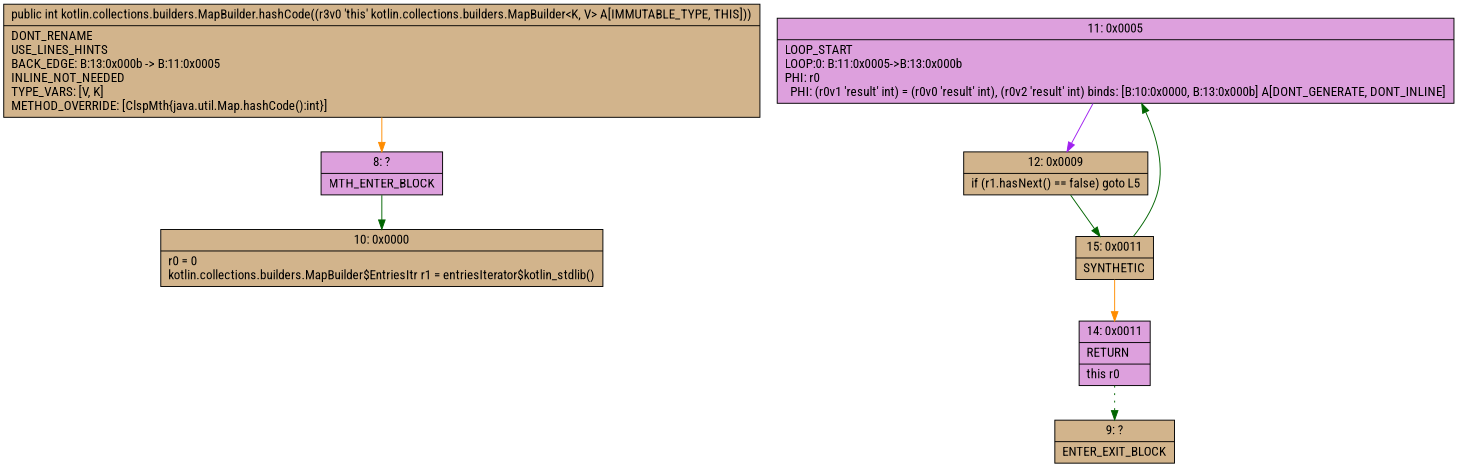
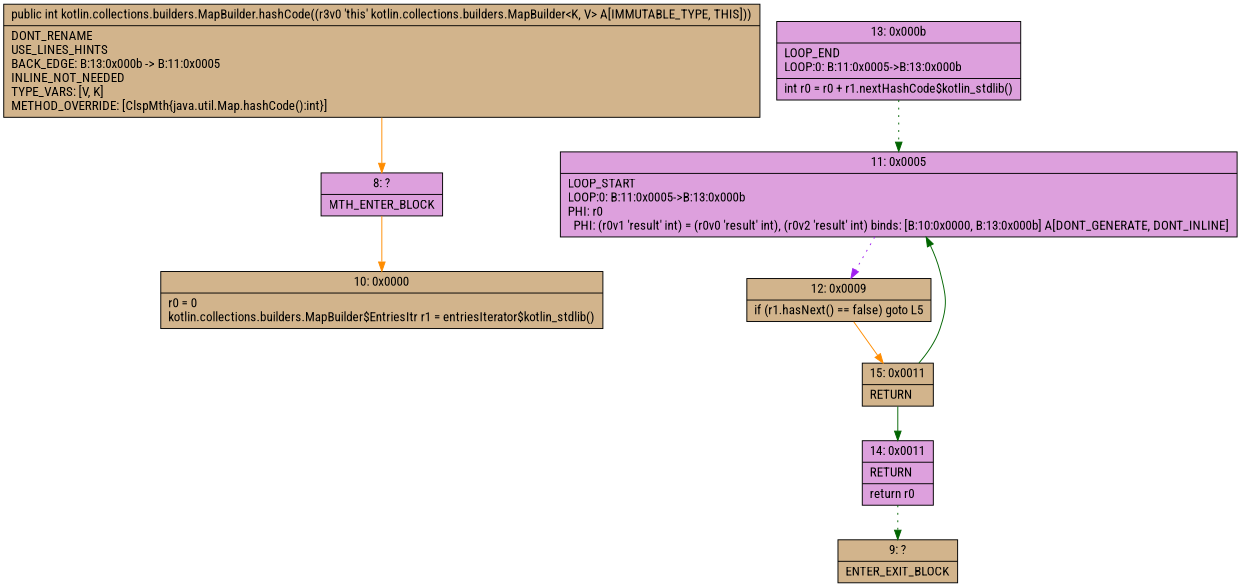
node "13: 0x000b": added
edge "11: 0x0005" -> "12: 0x0009": style solid -> dotted
edge "8: ?" -> "10: 0x0000": color darkgreen -> darkorange
edge "12: 0x0009" -> "15: 0x0011": color darkgreen -> darkorange
node "15: 0x0011": text "SYNTHETIC" -> "RETURN"
edge "15: 0x0011" -> "14: 0x0011": color darkorange -> darkgreen
node "14: 0x0011": text "this r0" -> "return r0"
